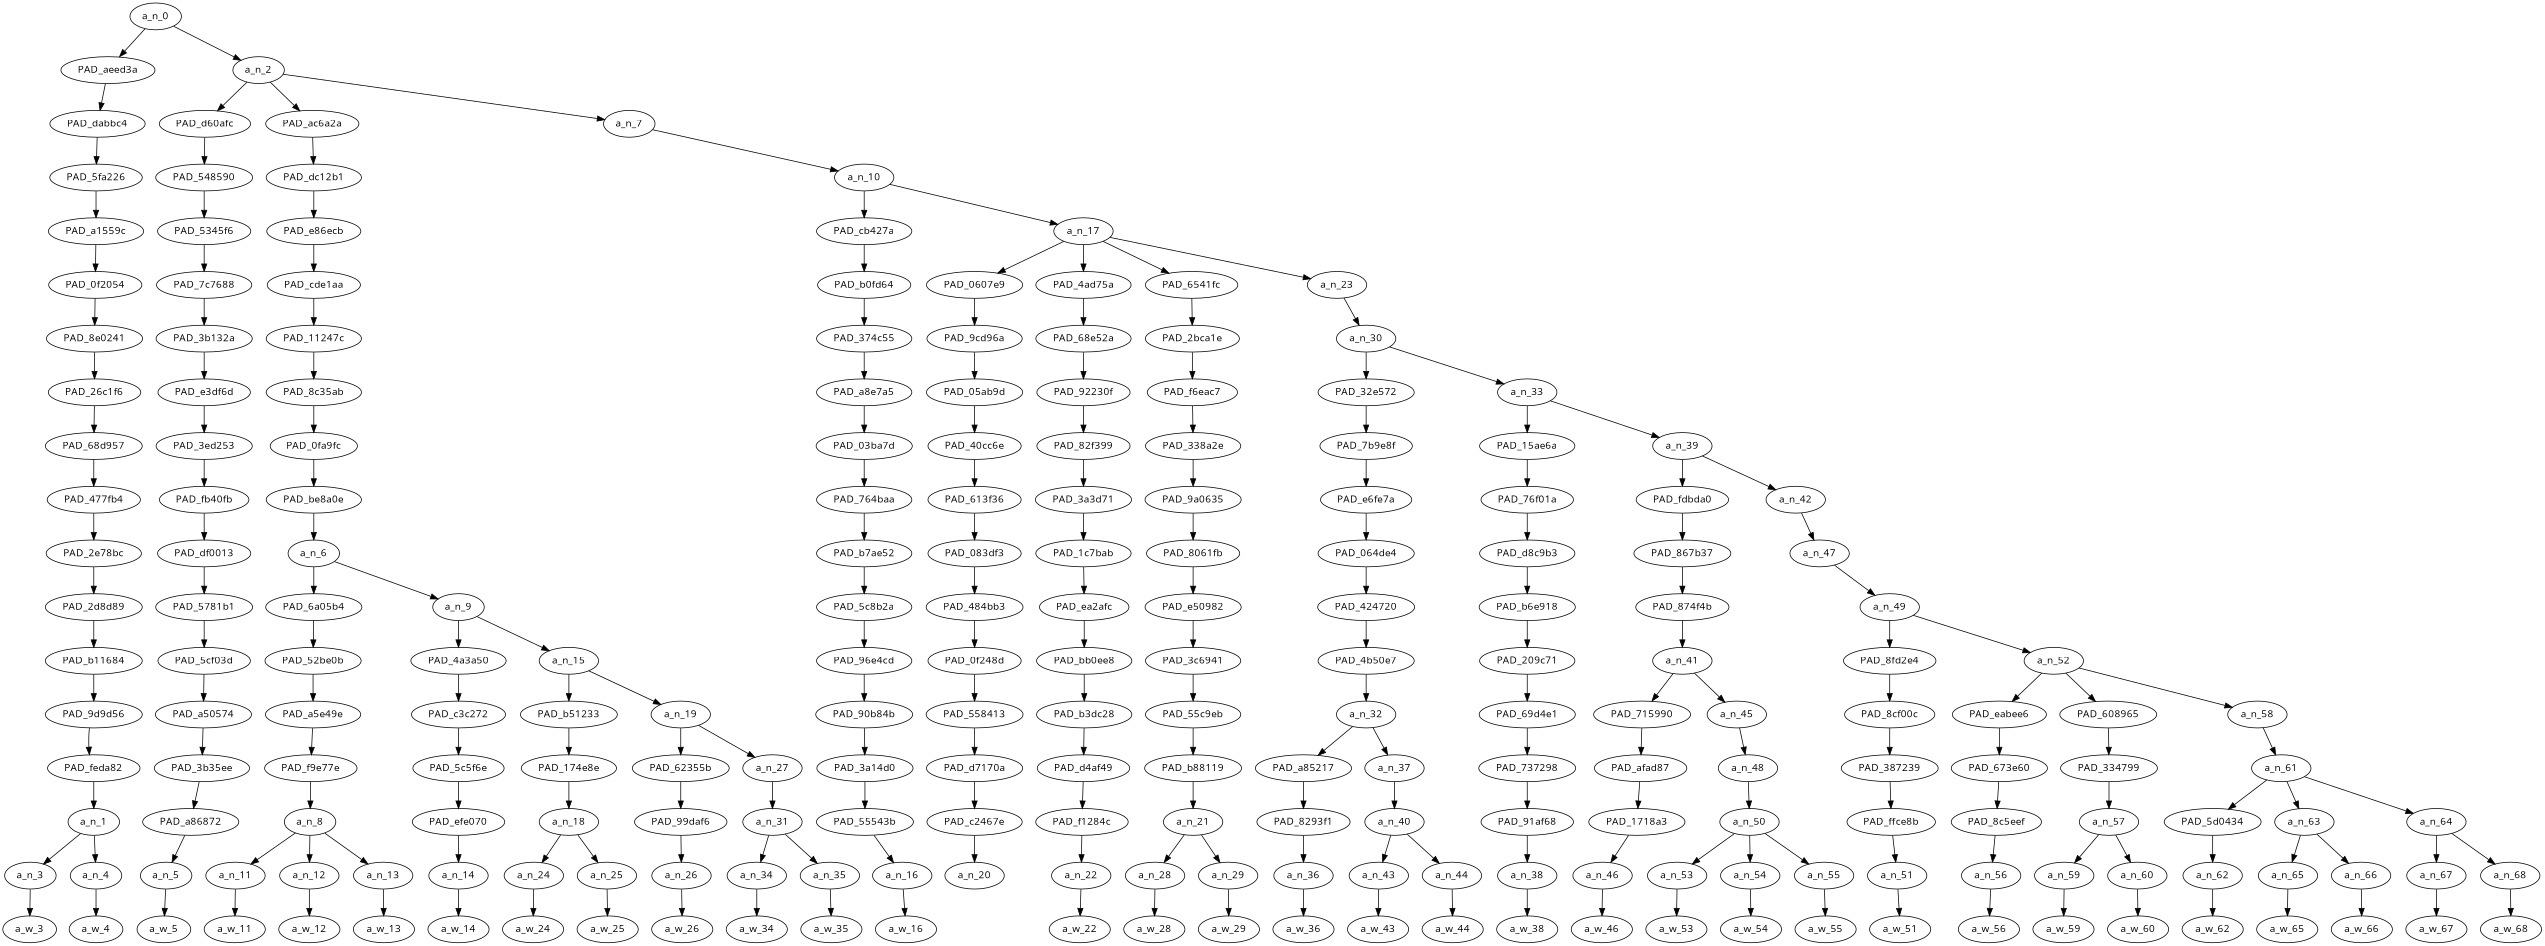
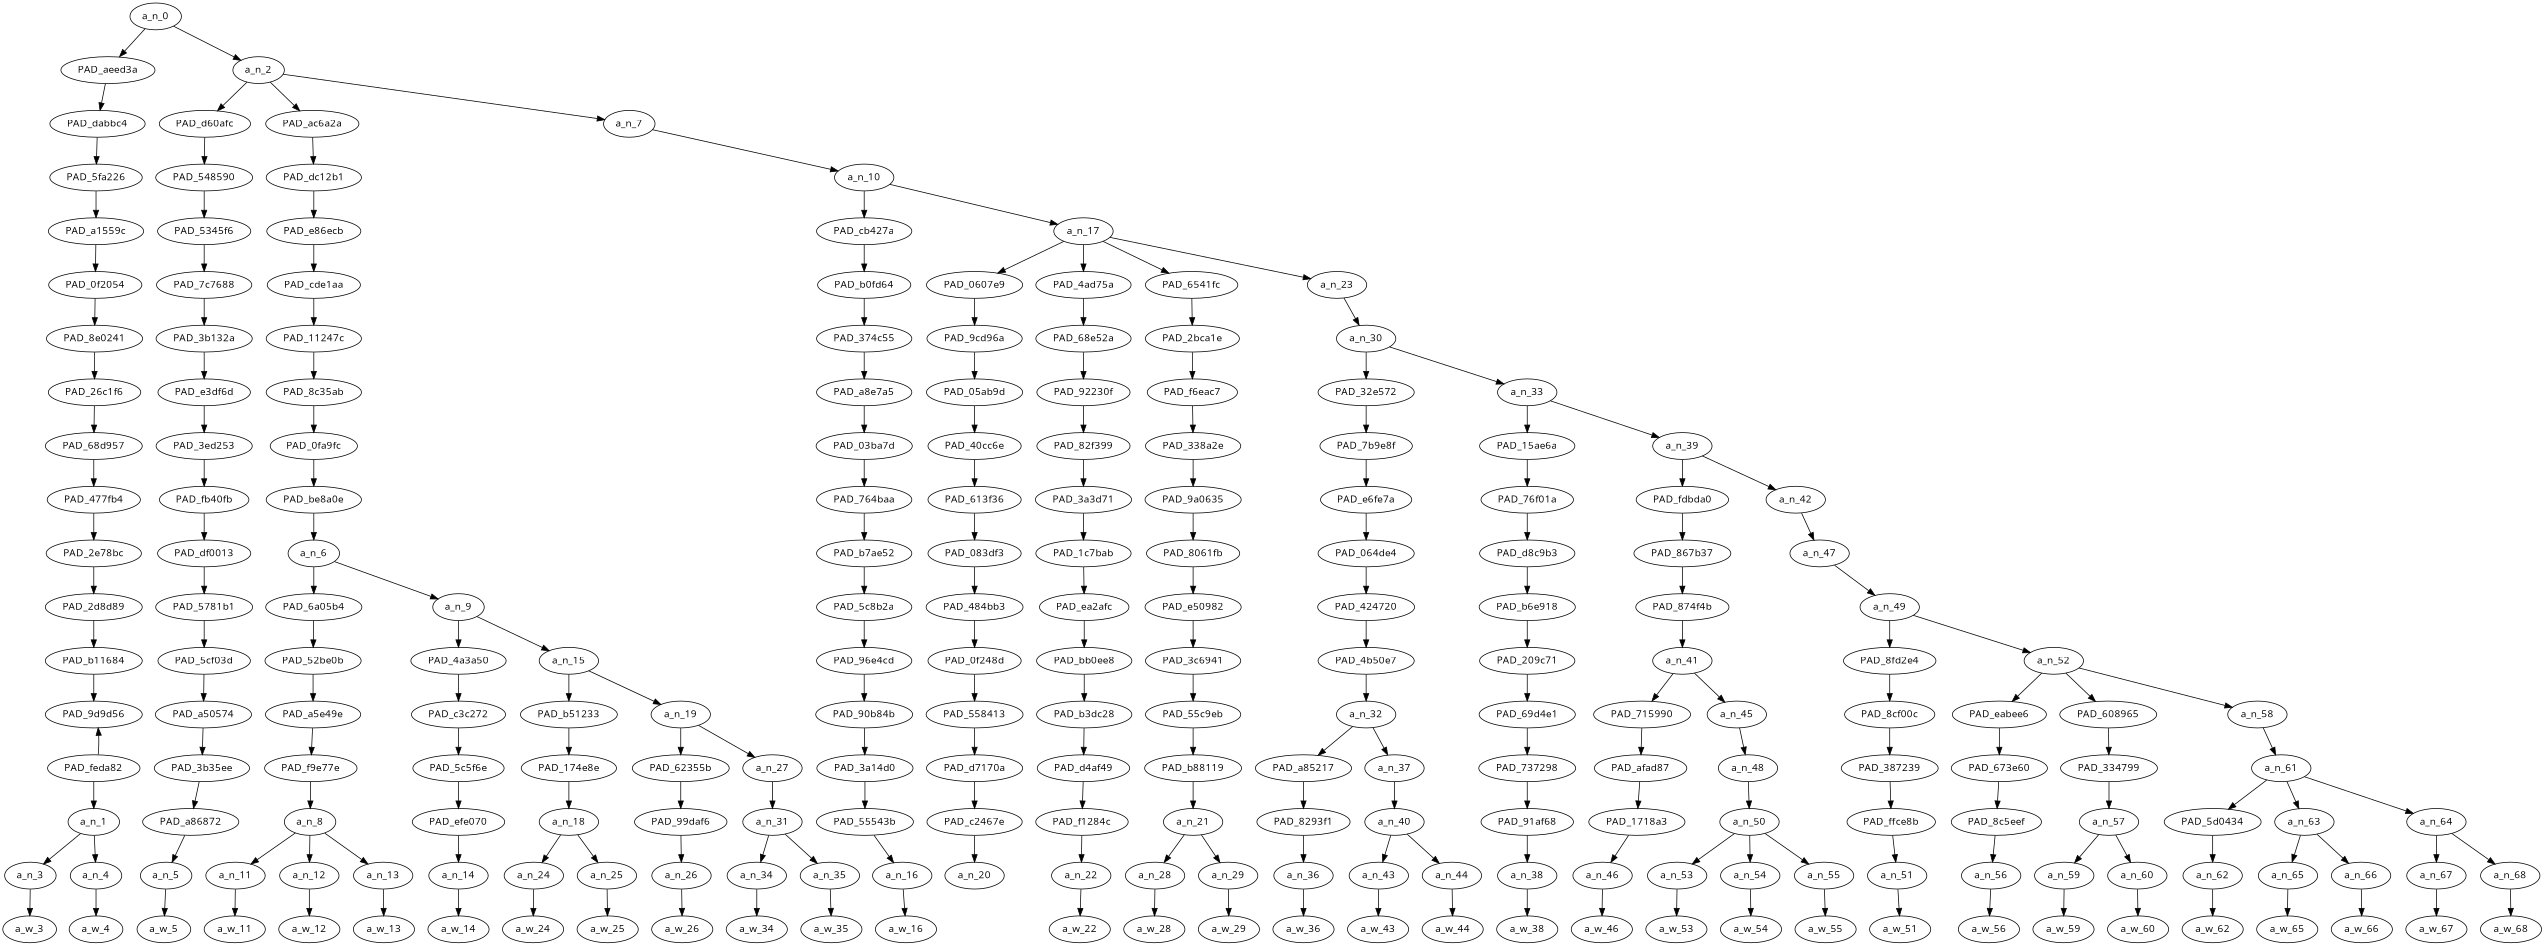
edge "PAD_9d9d56" -> "PAD_feda82": reversed
